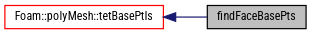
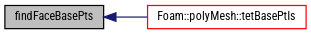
edge "findFaceBasePts" -> "Foam::polyMesh::tetBasePtIs": reversed
